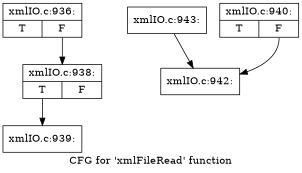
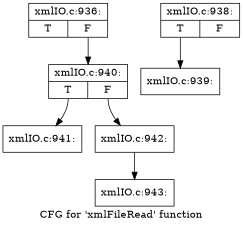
edge "xmlIO.c:936:" -> "xmlIO.c:938:": now "xmlIO.c:936:" -> "xmlIO.c:940:"
edge "xmlIO.c:943:" -> "xmlIO.c:942:": reversed
node "xmlIO.c:941:": added
